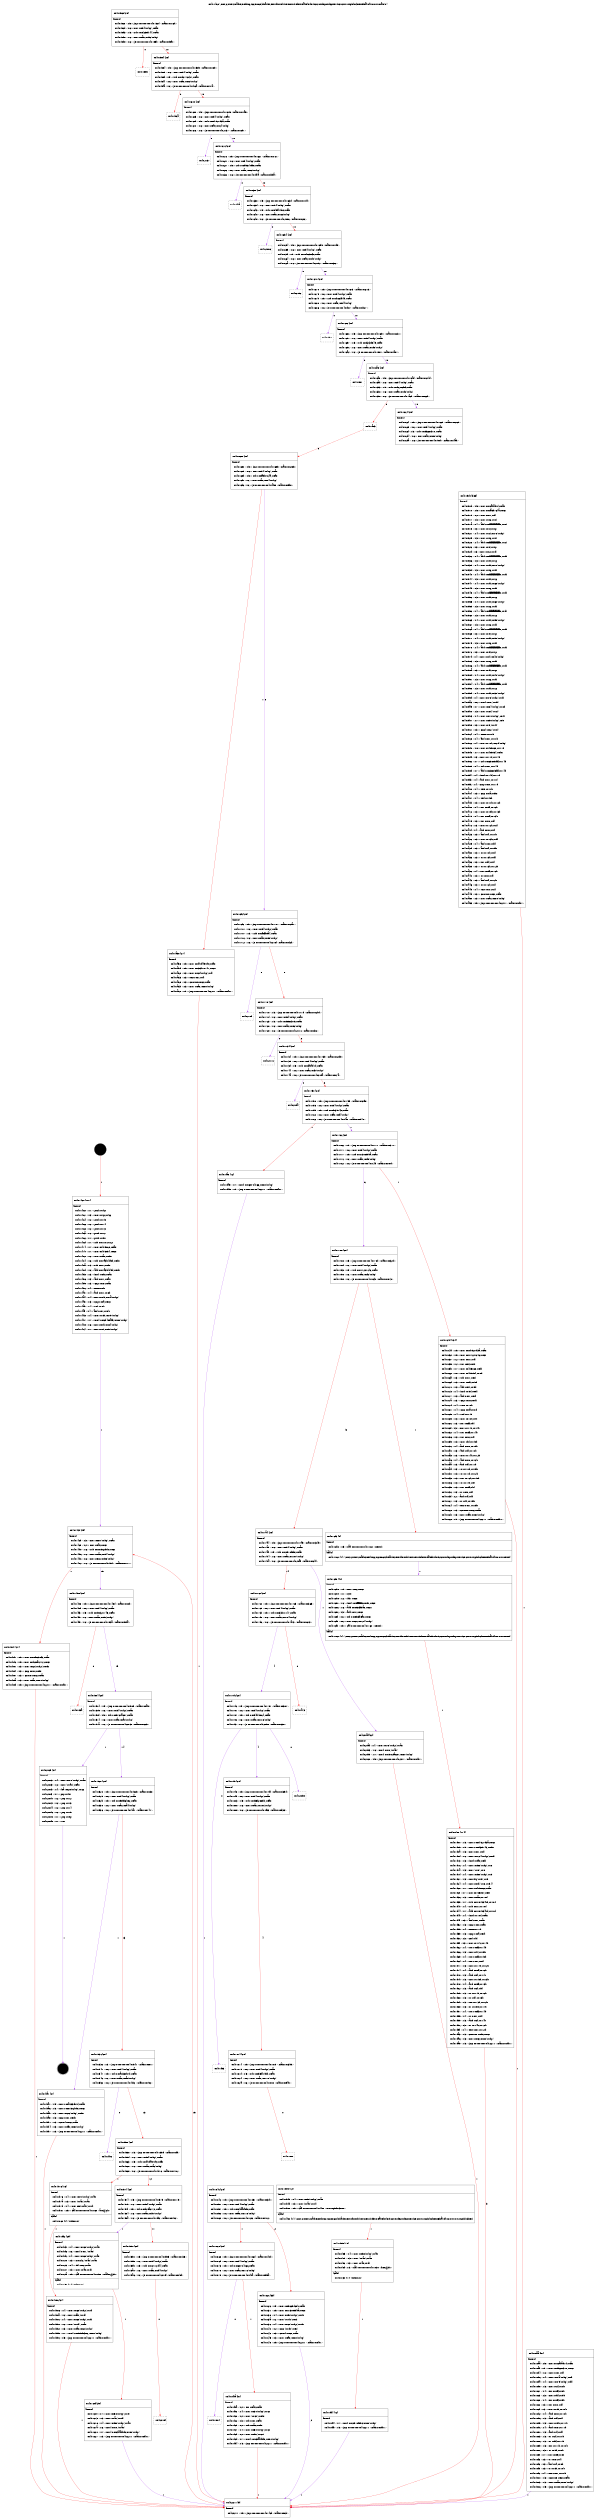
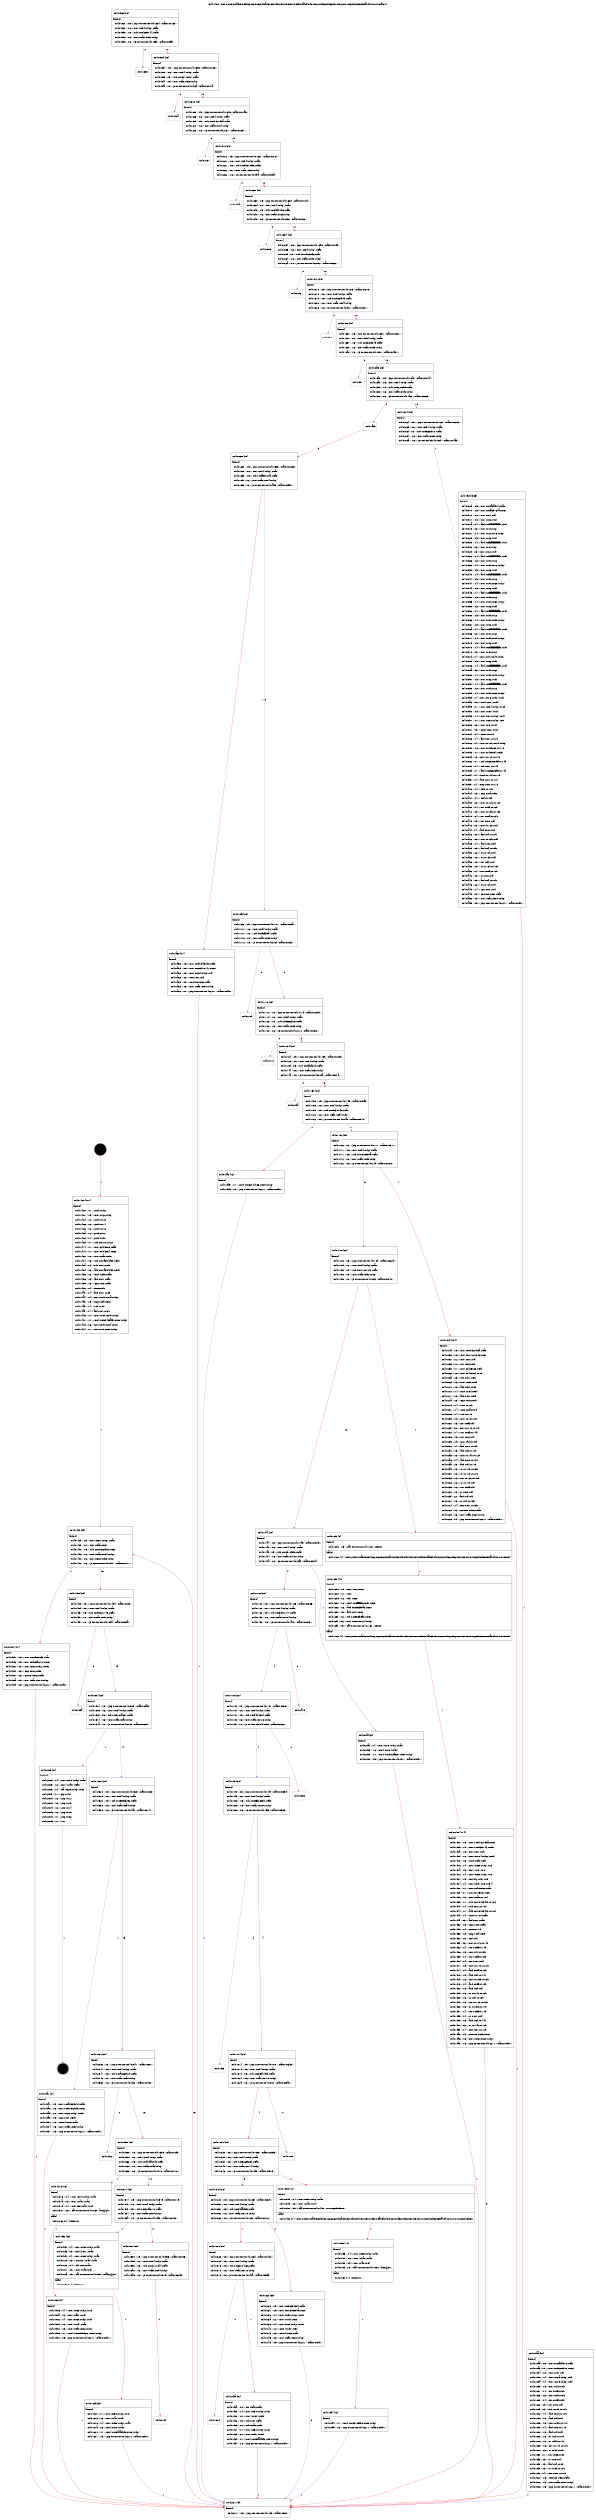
edge "0x4016c4 [28]" -> "0x40190b [333]": added, label "1"
edge "0x4017a4 [28]" -> "0x4017c0 [28]": label " 14" -> " 4"
edge "0x4017dc [28]" -> "0x401f93": now "0x4017f8 [28]" -> "0x401f93"
node "0x401830 [28]": added
